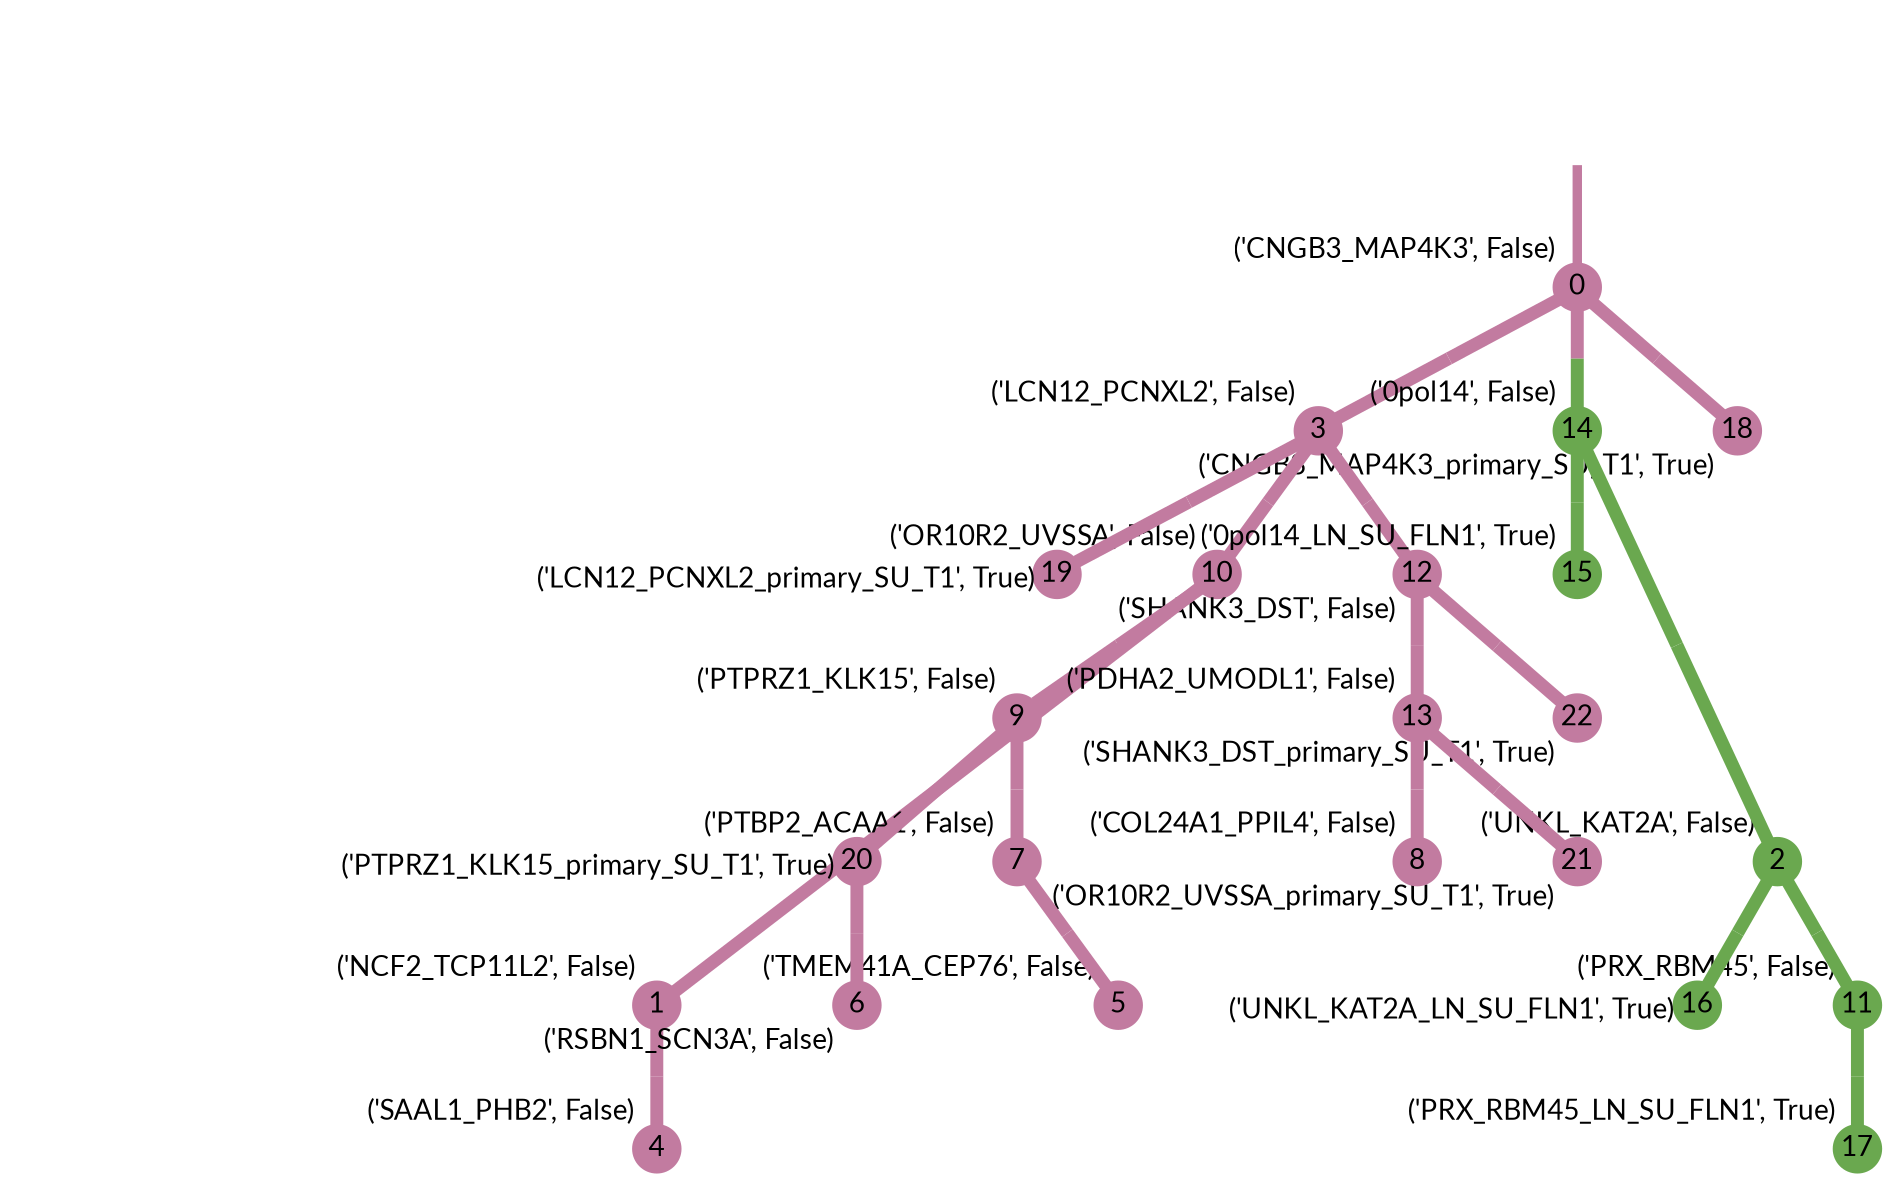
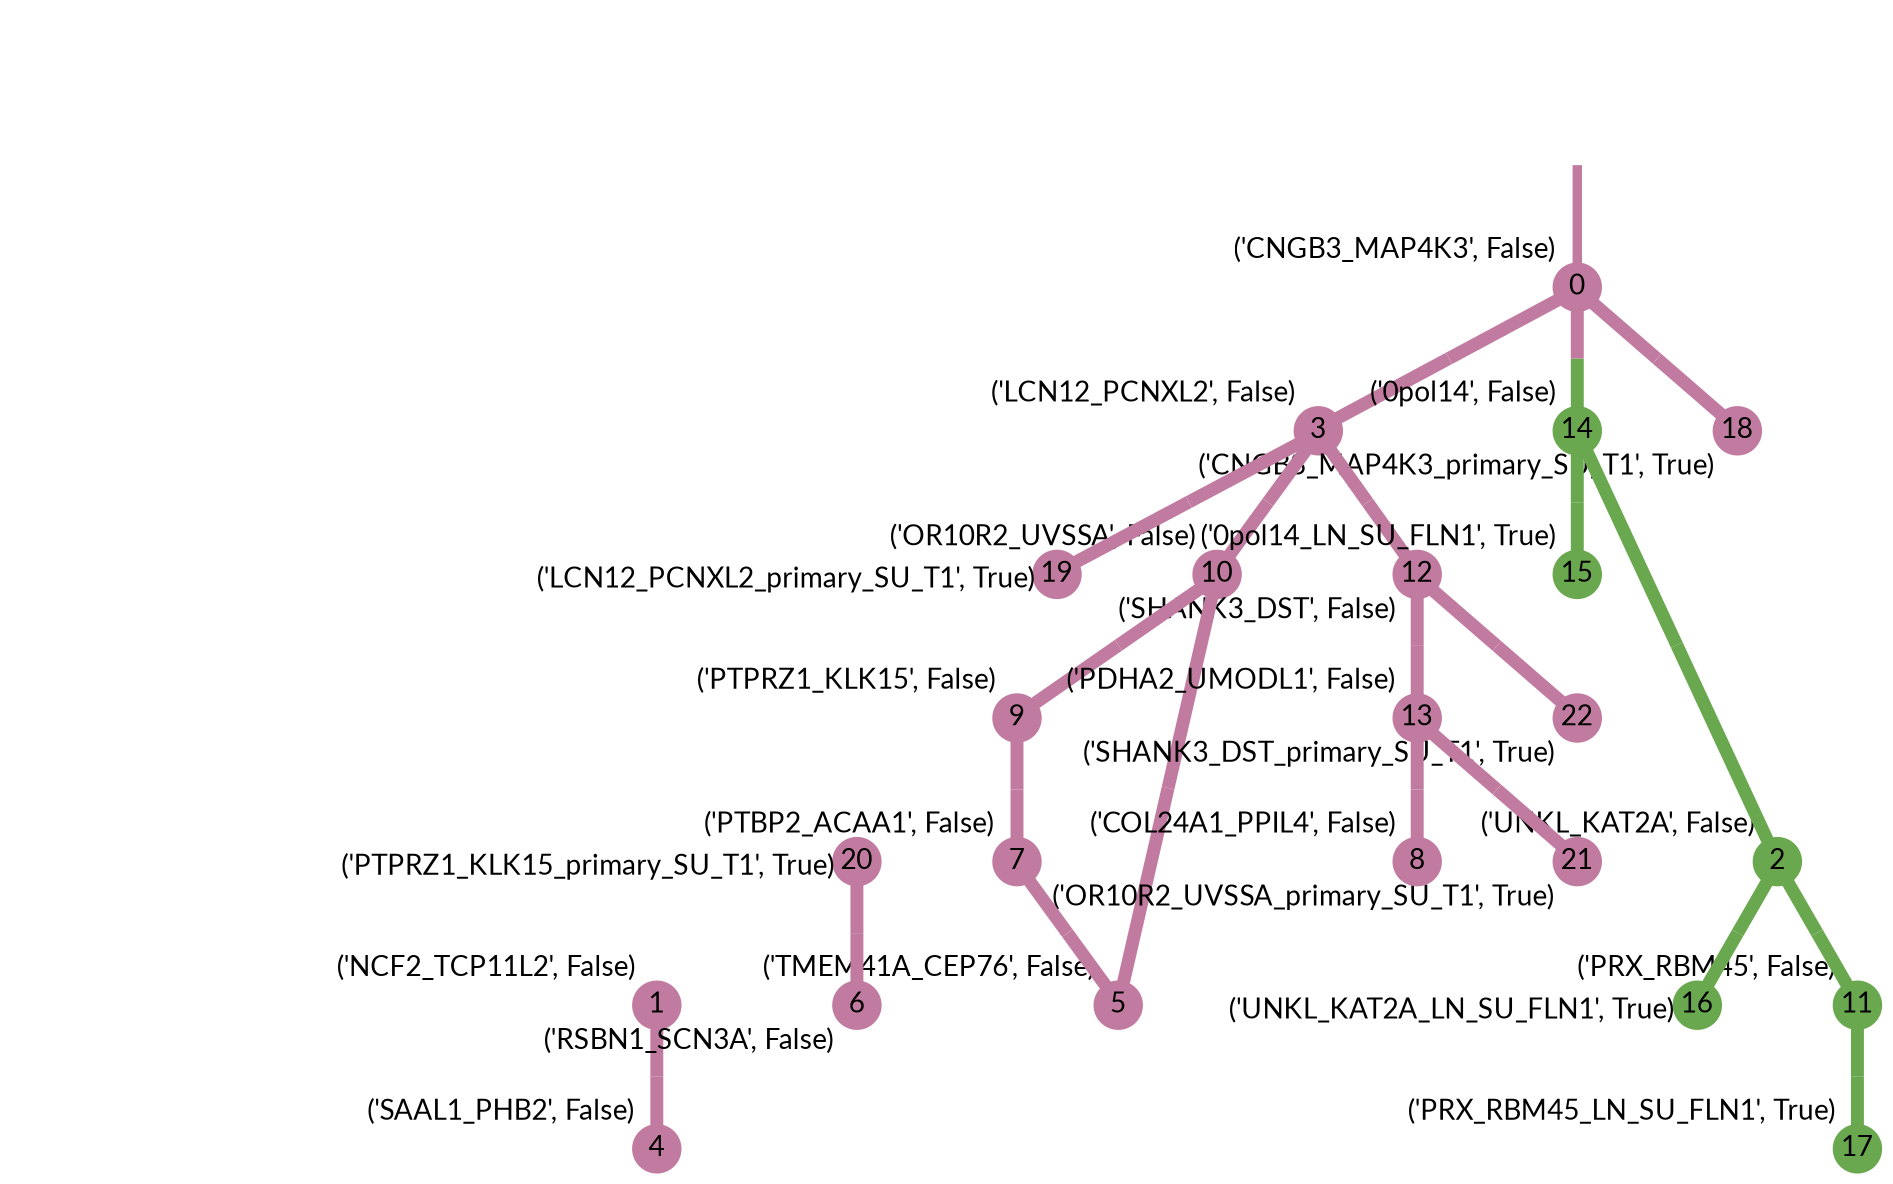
edge "9 ('PTPRZ1_KLK15', False)" -> "20 ('PTPRZ1_KLK15_primary_SU_T1', True)": removed
edge "10 ('OR10R2_UVSSA', False)" -> "1 ('NCF2_TCP11L2', False)": now "10 ('OR10R2_UVSSA', False)" -> "5 ('TMEM41A_CEP76', False)"
